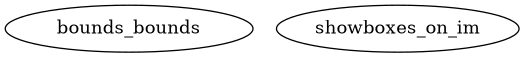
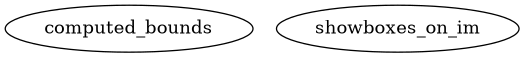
node "bounds_bounds": label "bounds_bounds" -> "computed_bounds"
